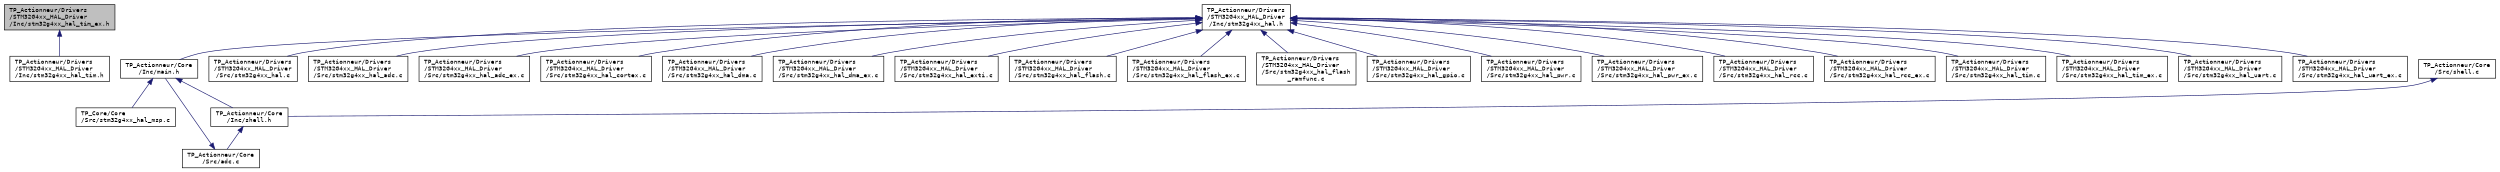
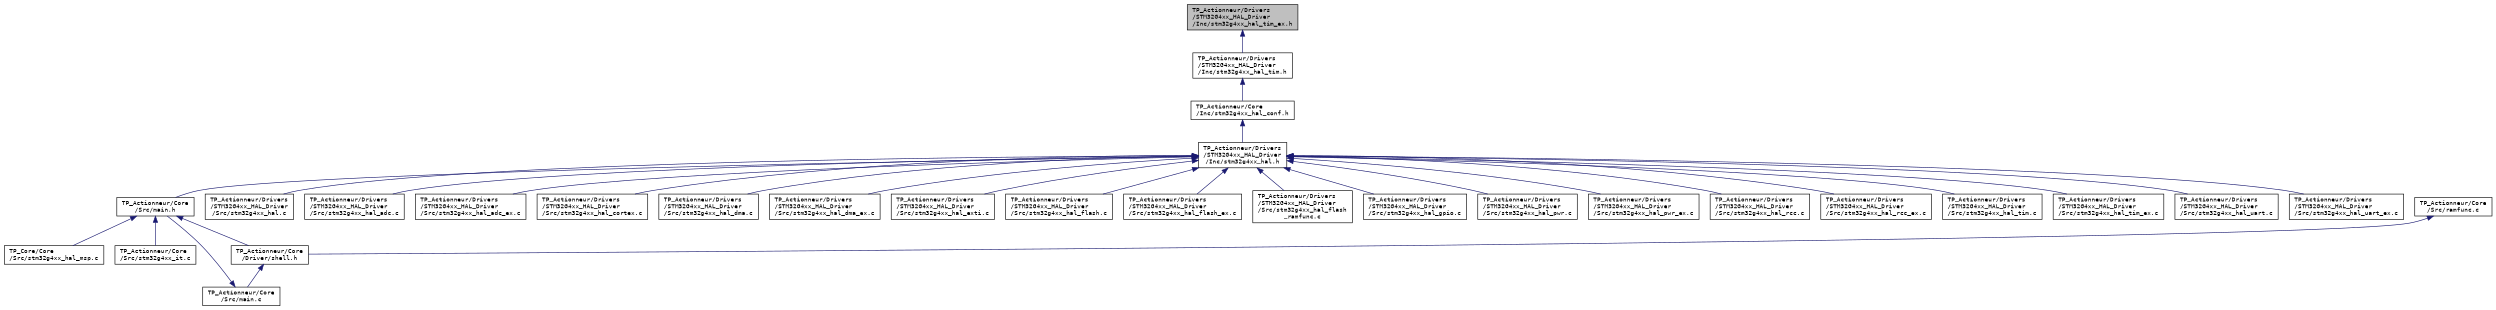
node "TP_Actionneur/Core /Inc/main.h": label "TP_Actionneur/Core /Inc/main.h" -> "TP_Actionneur/Core /Src/main.h"
node "TP_Actionneur/Core /Src/shell.c": label "TP_Actionneur/Core /Src/shell.c" -> "TP_Actionneur/Core /Src/ramfunc.c"
node "TP_Actionneur/Core /Inc/stm32g4xx_hal_conf.h": added
node "TP_Actionneur/Core /Inc/shell.h": label "TP_Actionneur/Core /Inc/shell.h" -> "TP_Actionneur/Core /Driver/shell.h"
node "TP_Actionneur/Core /Src/adc.c": label "TP_Actionneur/Core /Src/adc.c" -> "TP_Actionneur/Core /Src/main.c"
node "TP_Actionneur/Core /Src/stm32g4xx_it.c": added
